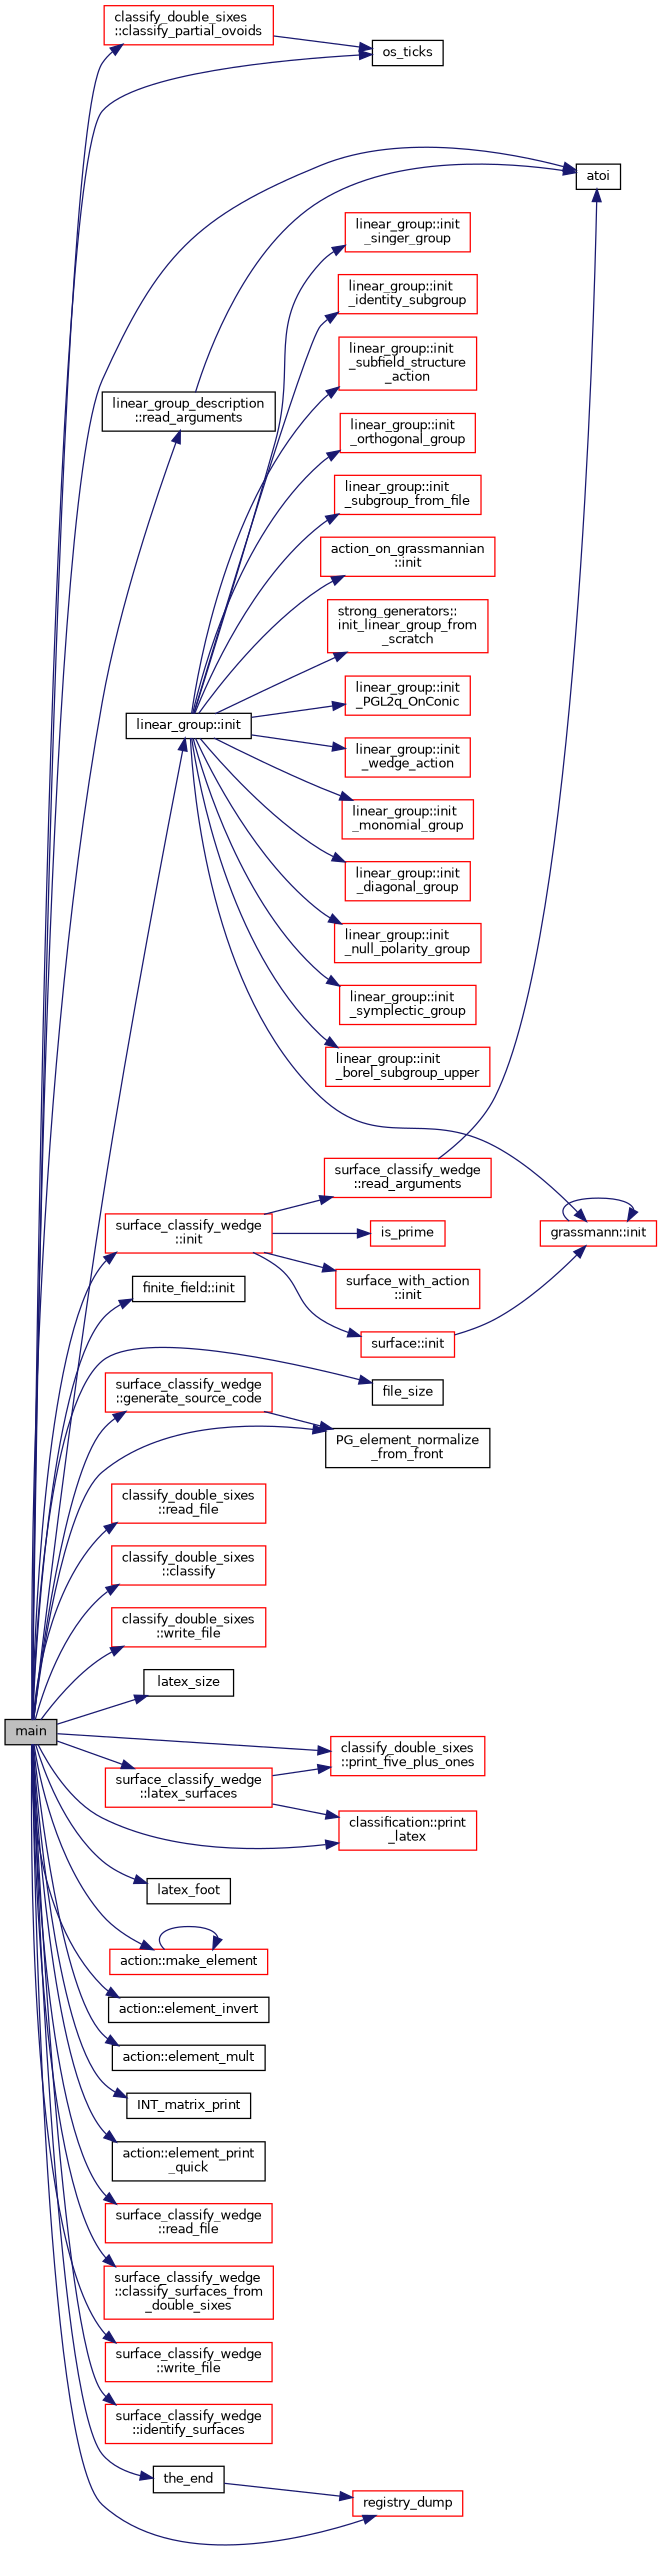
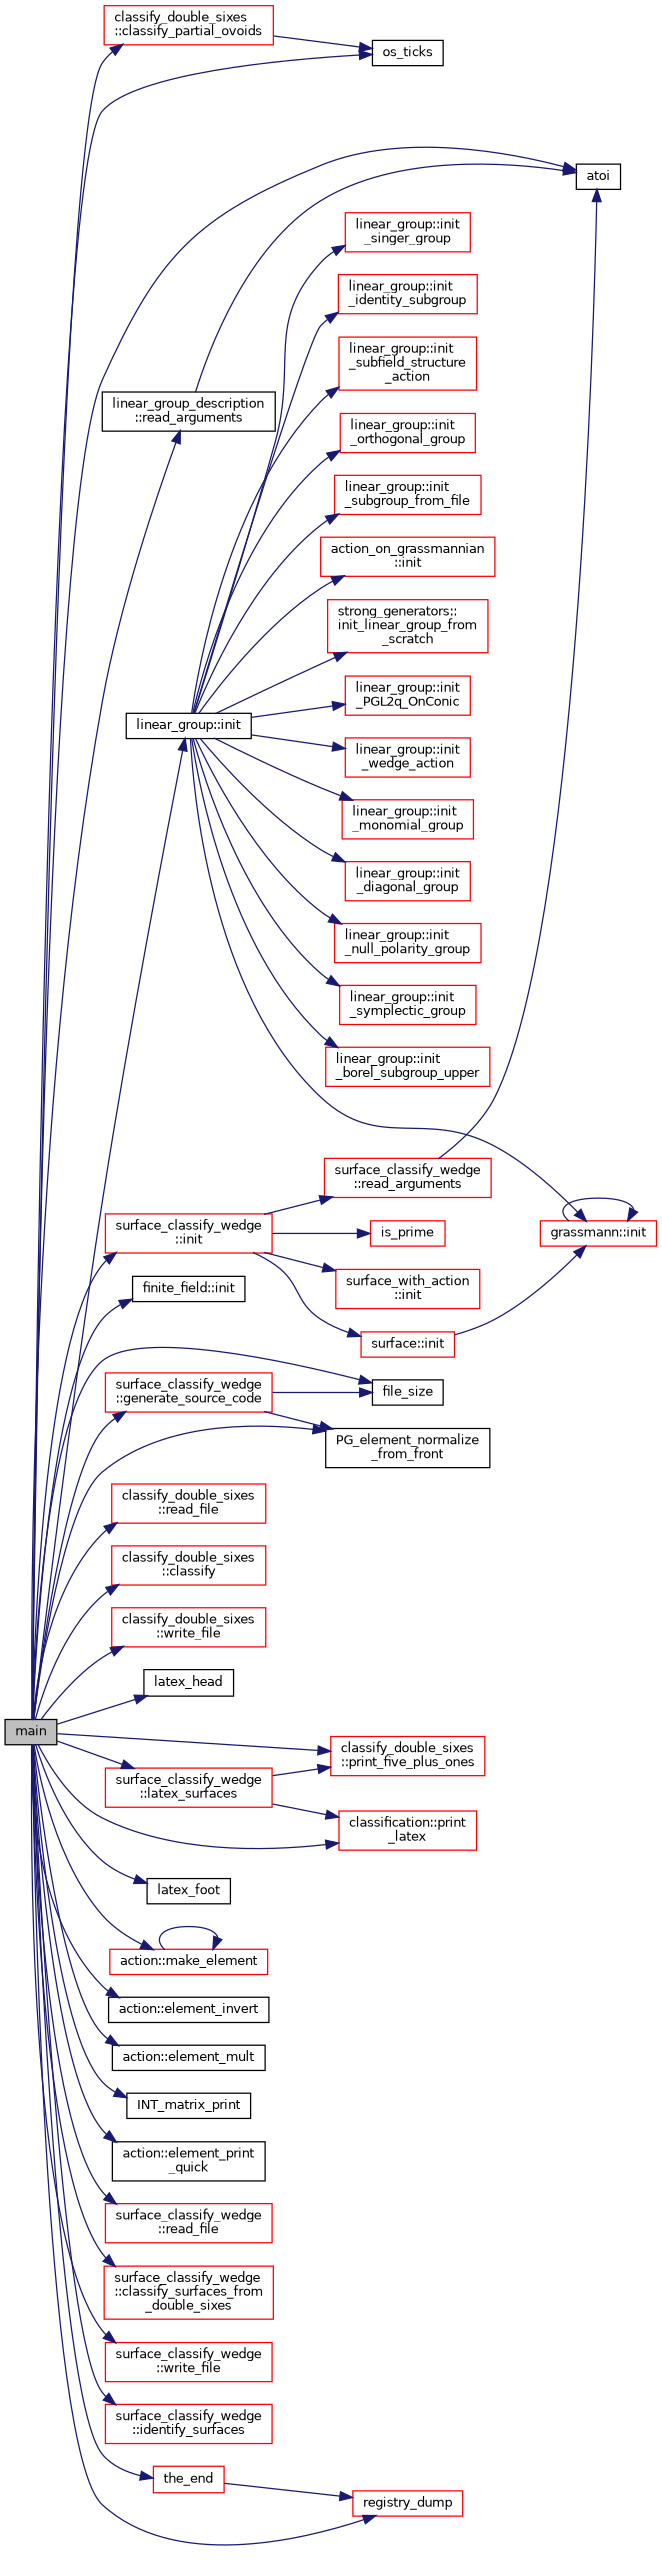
edge "surface_classify_wedge ::generate_source_code" -> "file_size": added
node "latex_size": label "latex_size" -> "latex_head"
node "the_end": color black -> red
